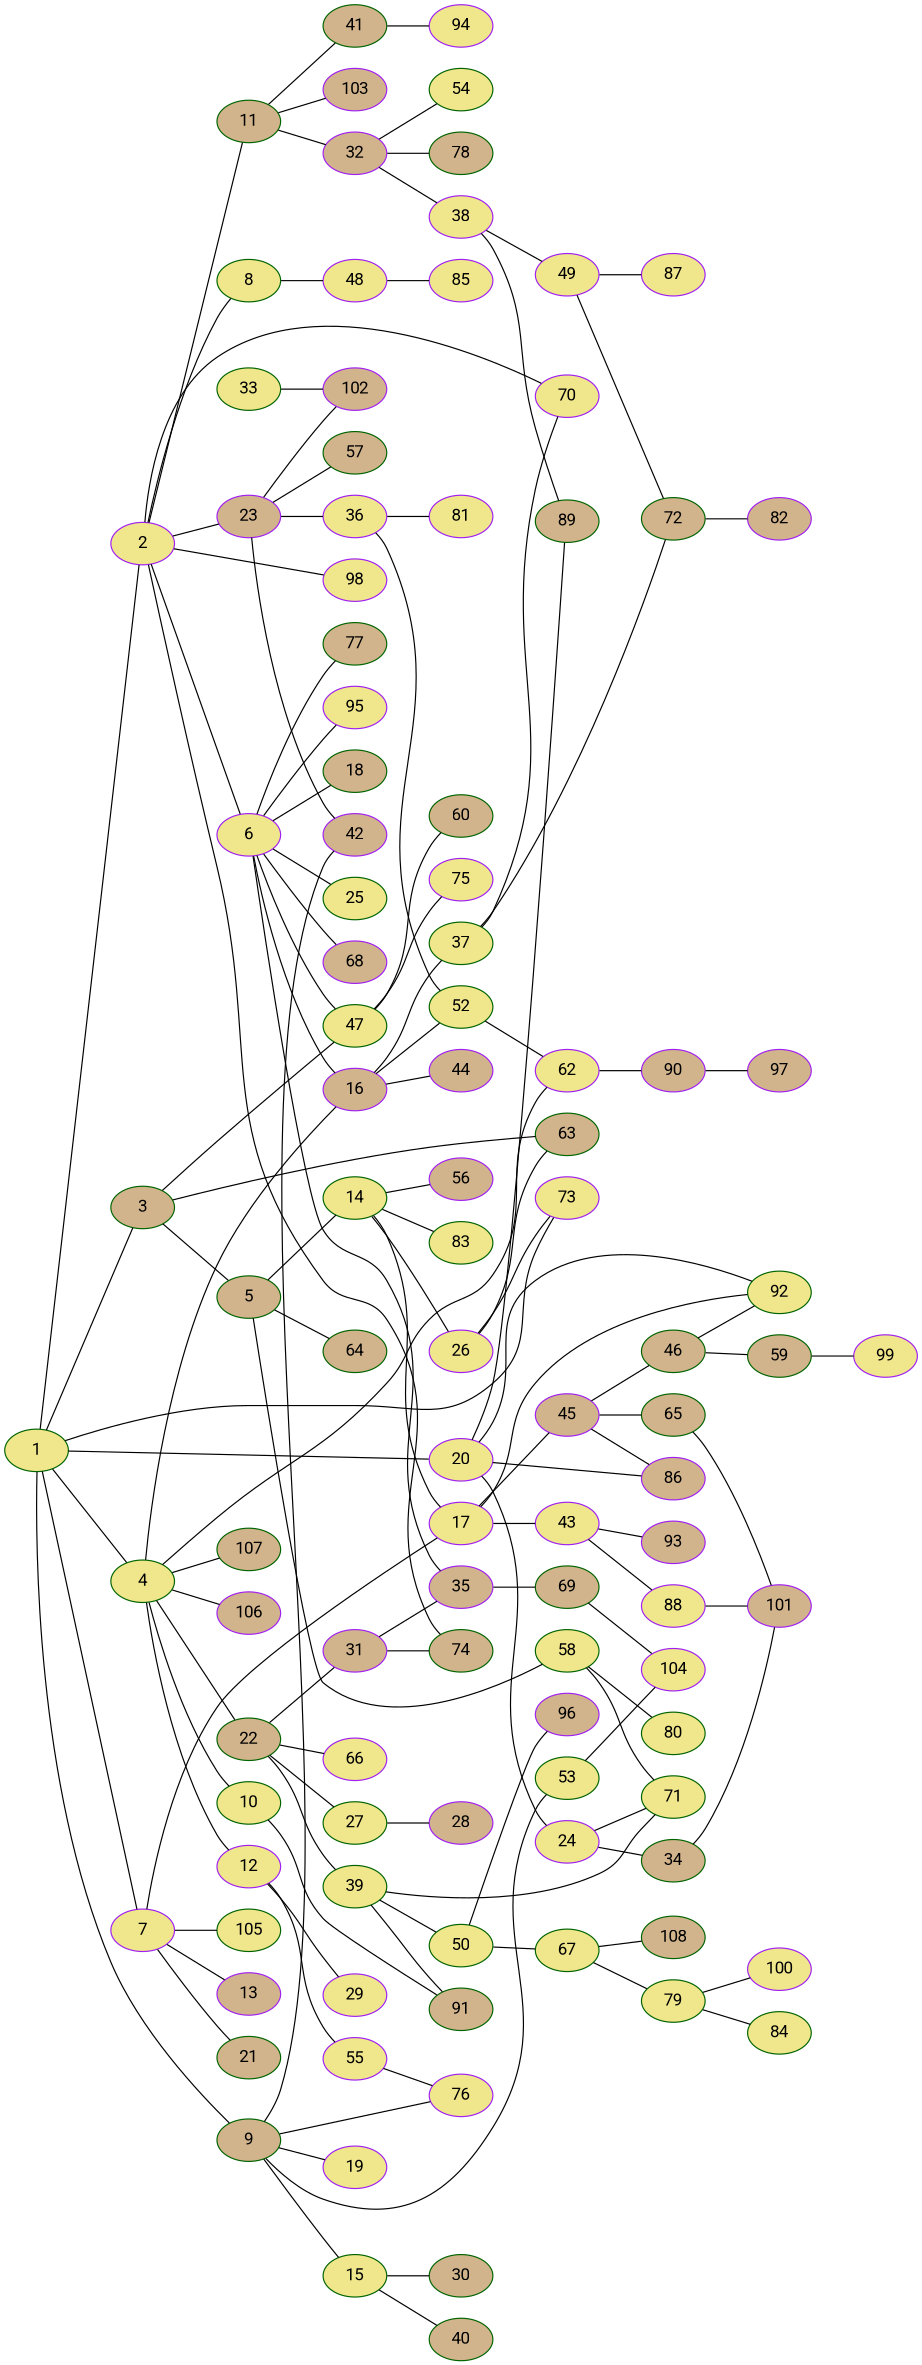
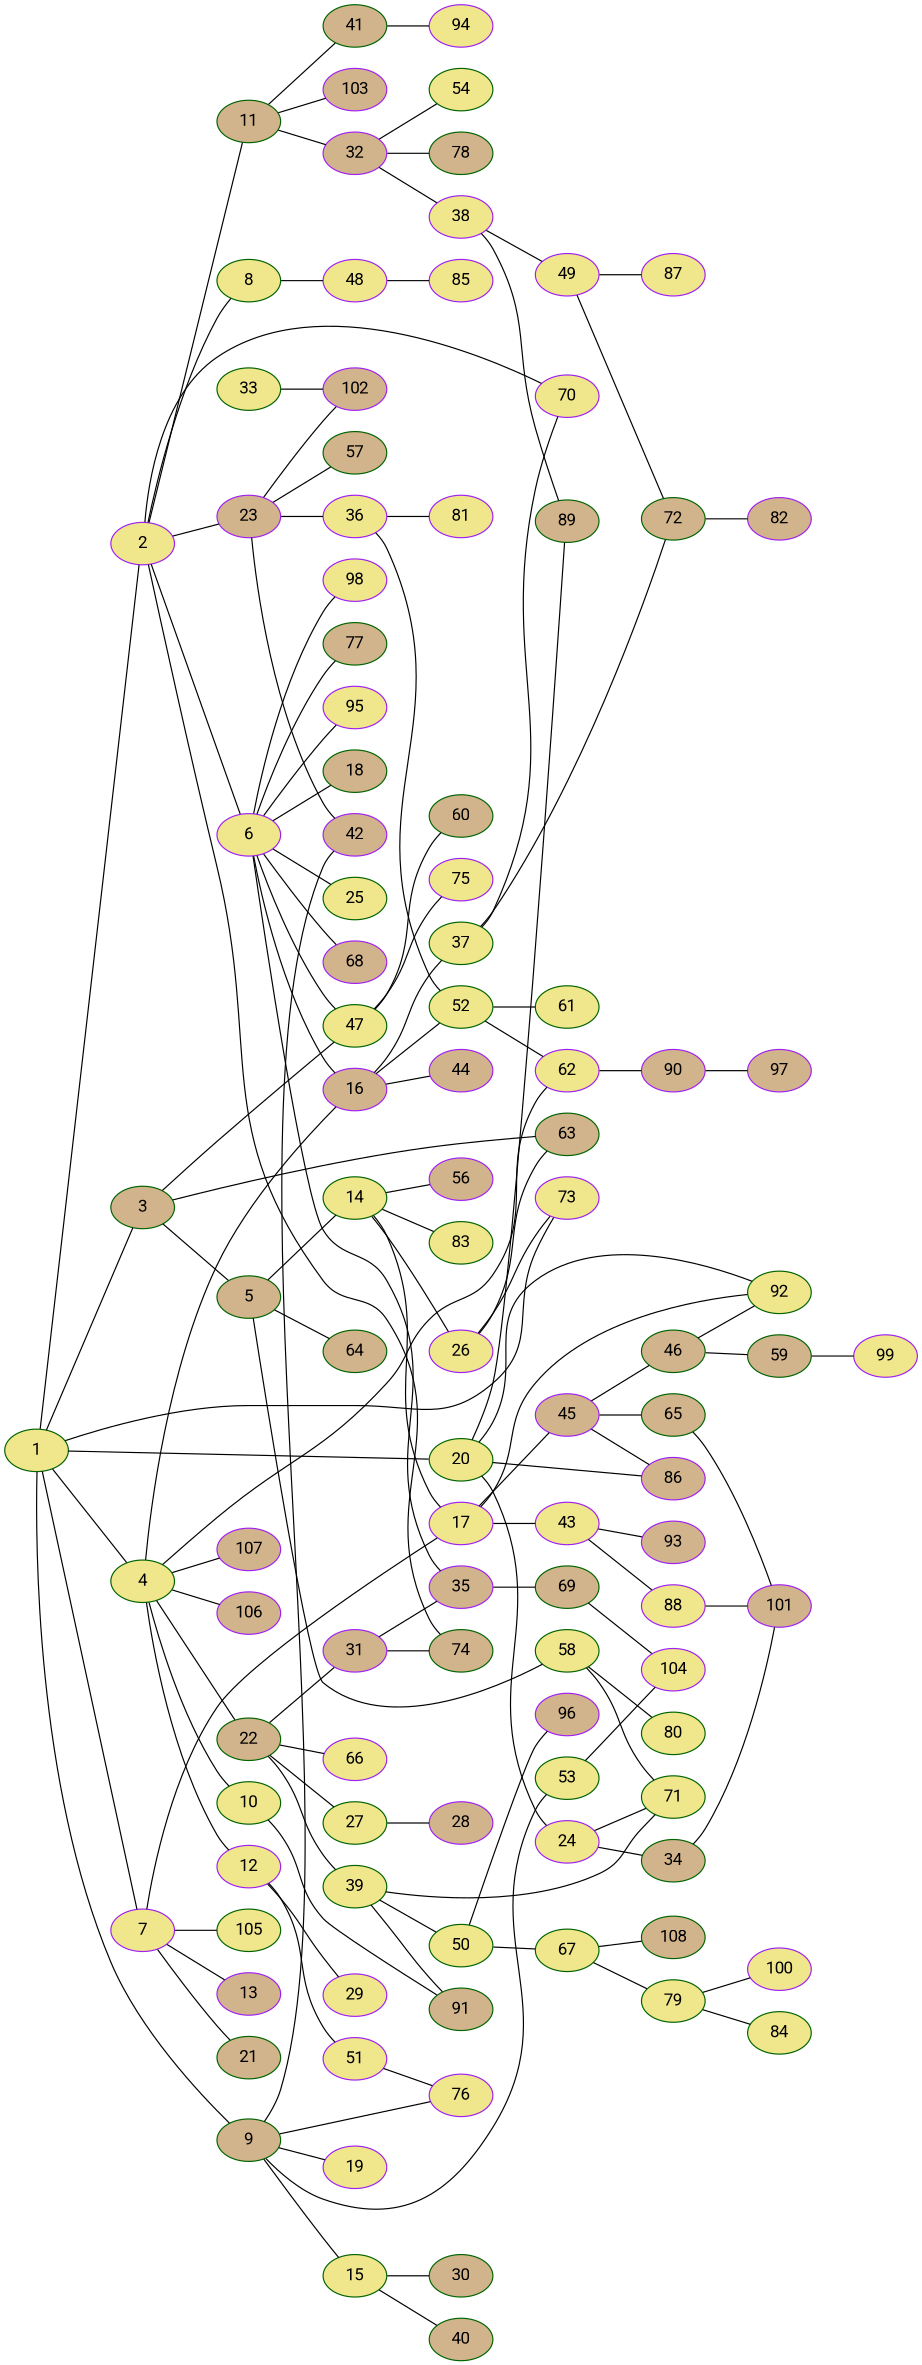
edge "2" -- "98": now "6" -- "98"
node "61": added
node "20": color purple -> darkgreen
node "107": color darkgreen -> purple
node "55": label "55" -> "51"
